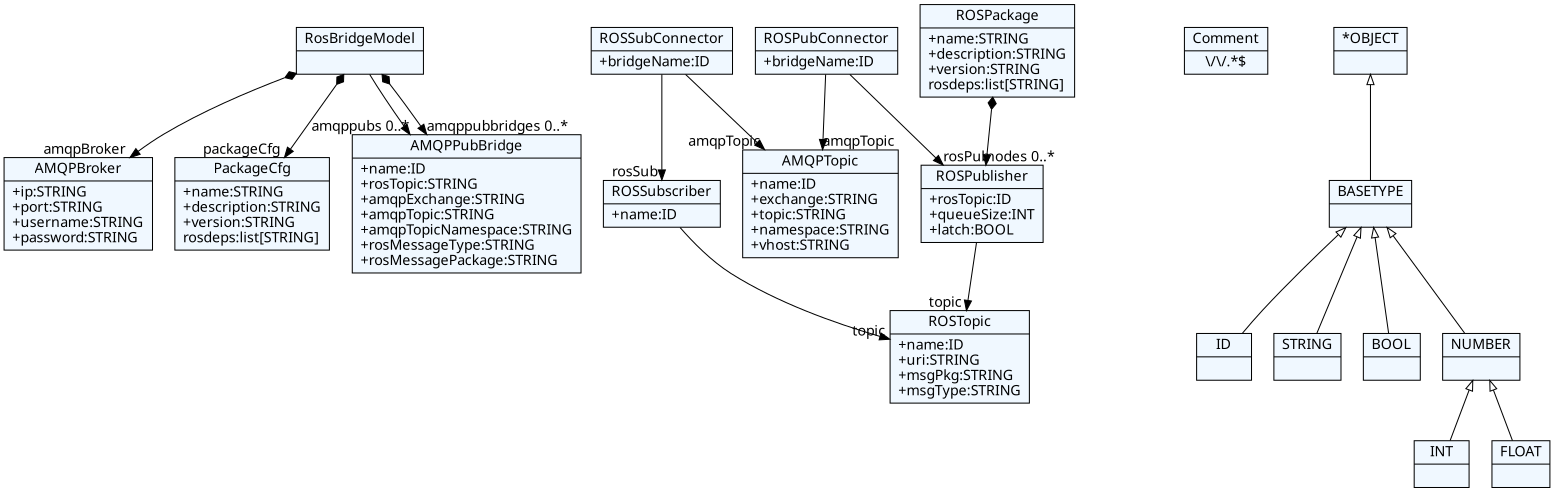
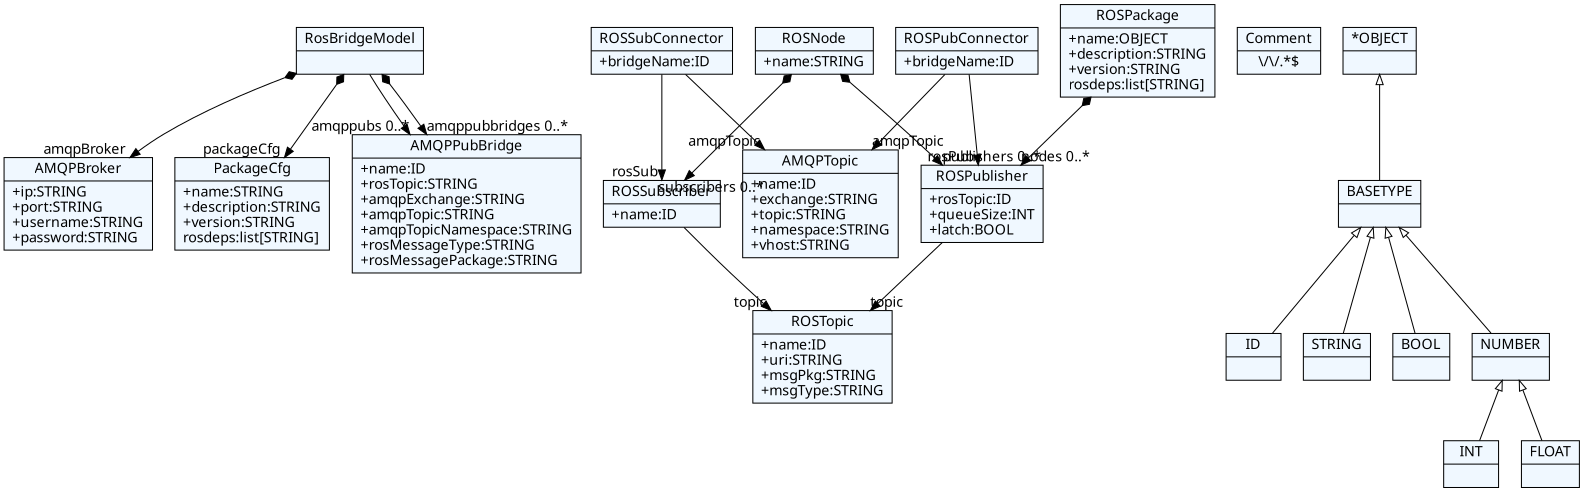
node "ROSPackage": text "+name:STRING" -> "+name:OBJECT"
node "ROSNode": added
